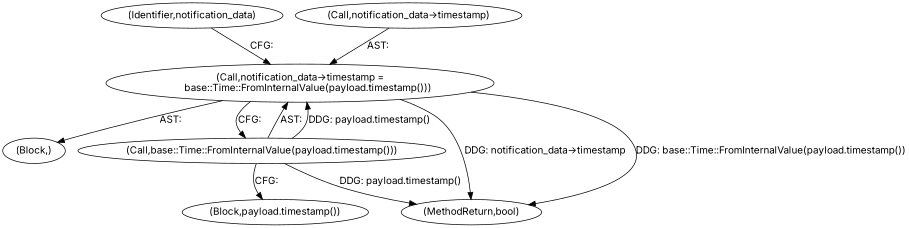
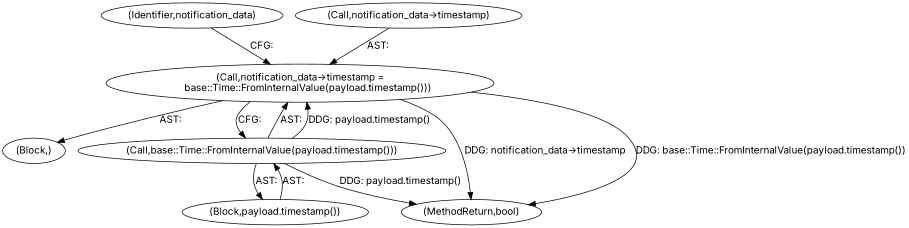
edge "(Call,base::Time::FromInternalValue(payload.timestamp()))" -> "(Block,payload.timestamp())": label "CFG: " -> "AST: "
edge "(Block,payload.timestamp())" -> "(Call,base::Time::FromInternalValue(payload.timestamp()))": added, label "AST:"
